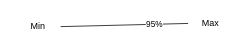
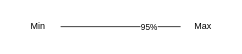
node "Max": moved (210, 23) -> (203, 27)
